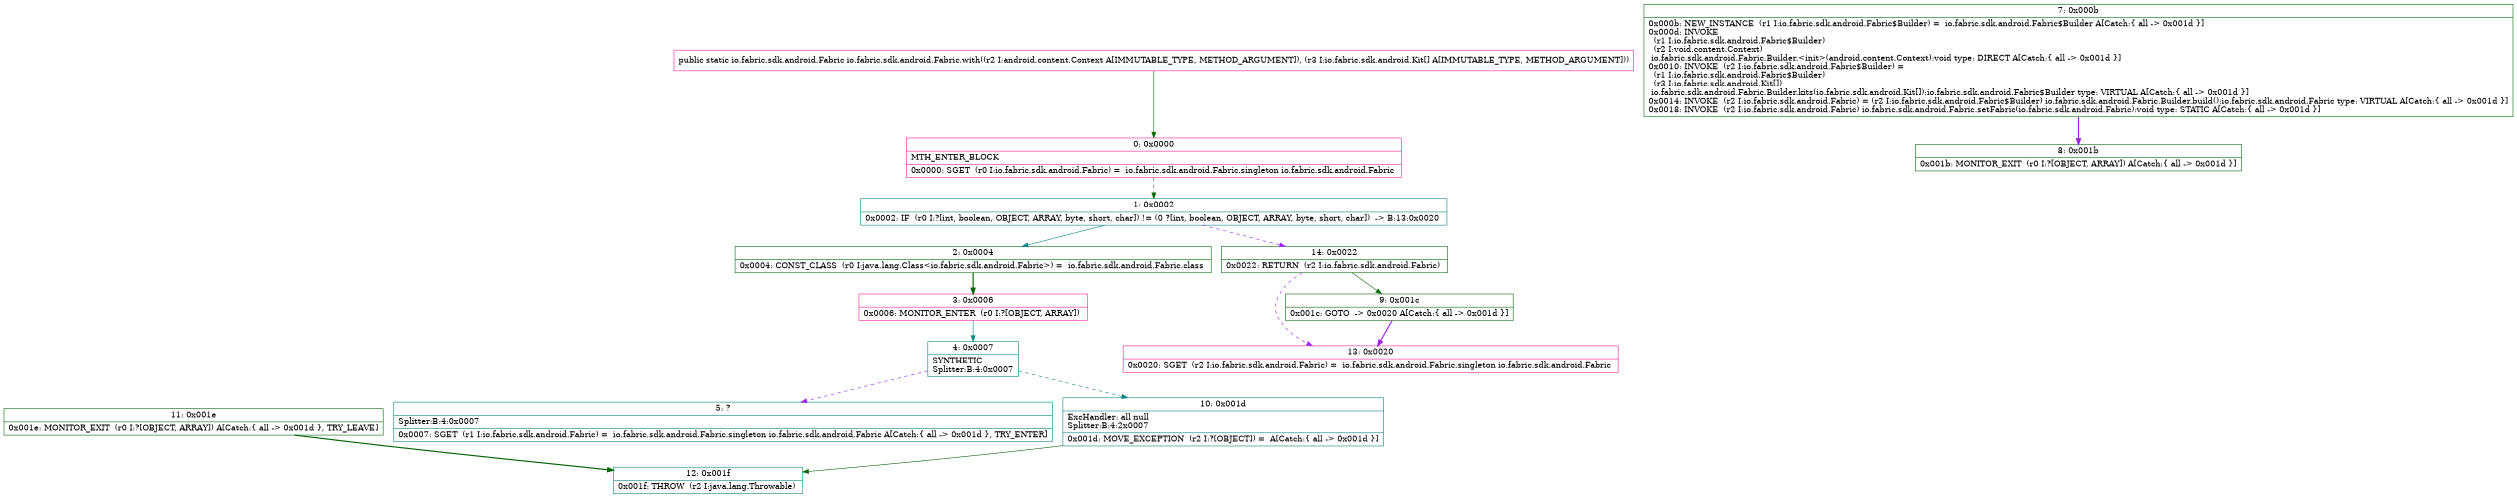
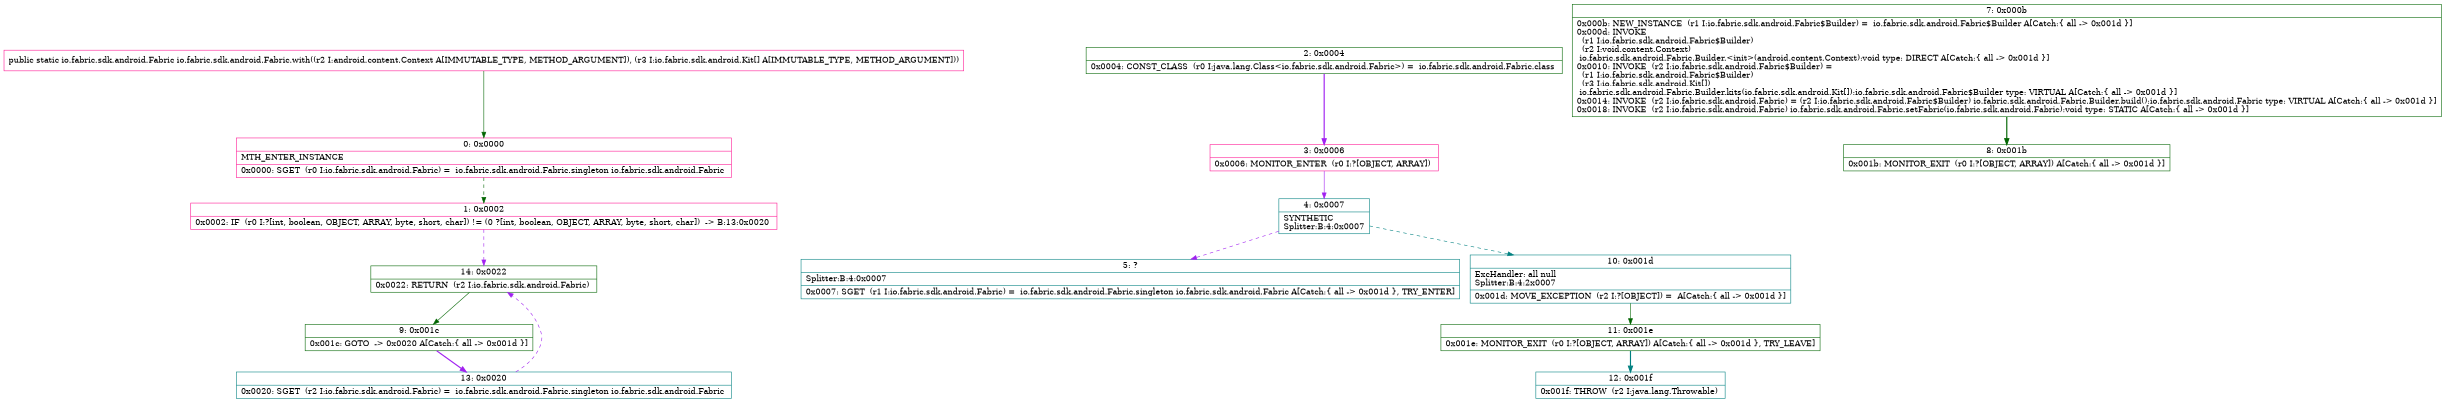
edge "7: 0x000b" -> "8: 0x001b": color purple -> darkgreen
node "0: 0x0000": text "MTH_ENTER_BLOCK" -> "MTH_ENTER_INSTANCE"
node "1: 0x0002": color teal -> deeppink
edge "1: 0x0002" -> "2: 0x0004": removed
edge "2: 0x0004" -> "3: 0x0006": color darkgreen -> purple
edge "14: 0x0022" -> "13: 0x0020": reversed
edge "3: 0x0006" -> "4: 0x0007": color teal -> purple
node "13: 0x0020": color deeppink -> teal
edge "11: 0x001e" -> "12: 0x001f": color darkgreen -> teal
edge "10: 0x001d" -> "12: 0x001f": now "10: 0x001d" -> "11: 0x001e"
